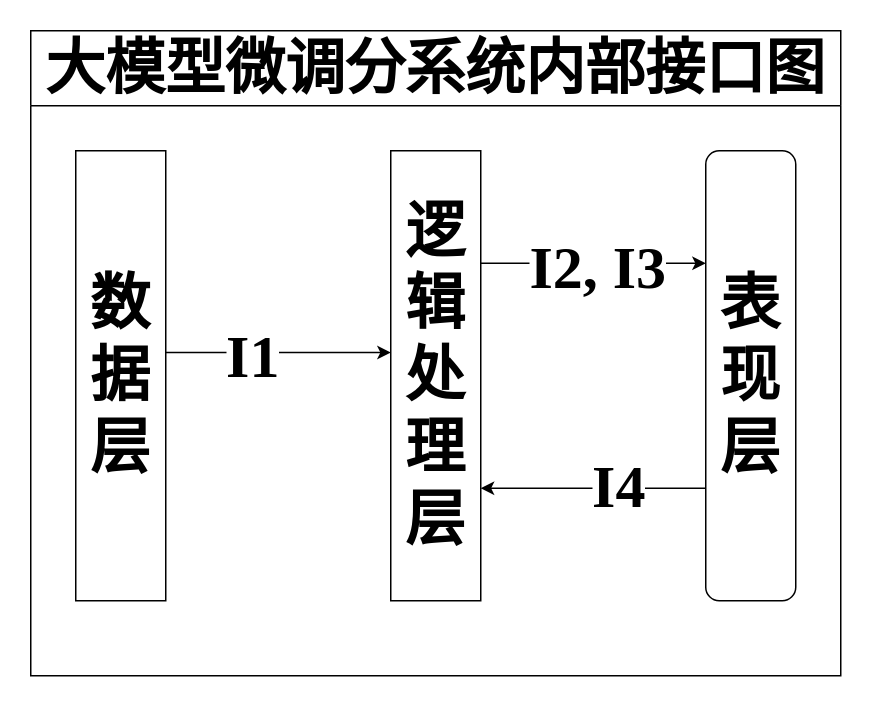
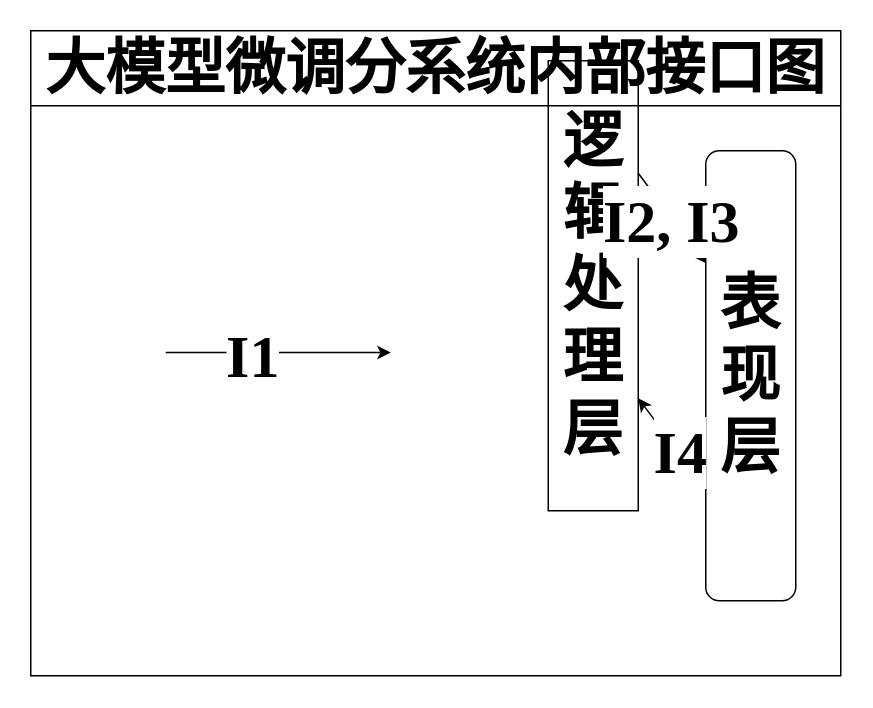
node "数据层": removed
node "逻辑处理层": moved (436, 376) -> (593, 286)
